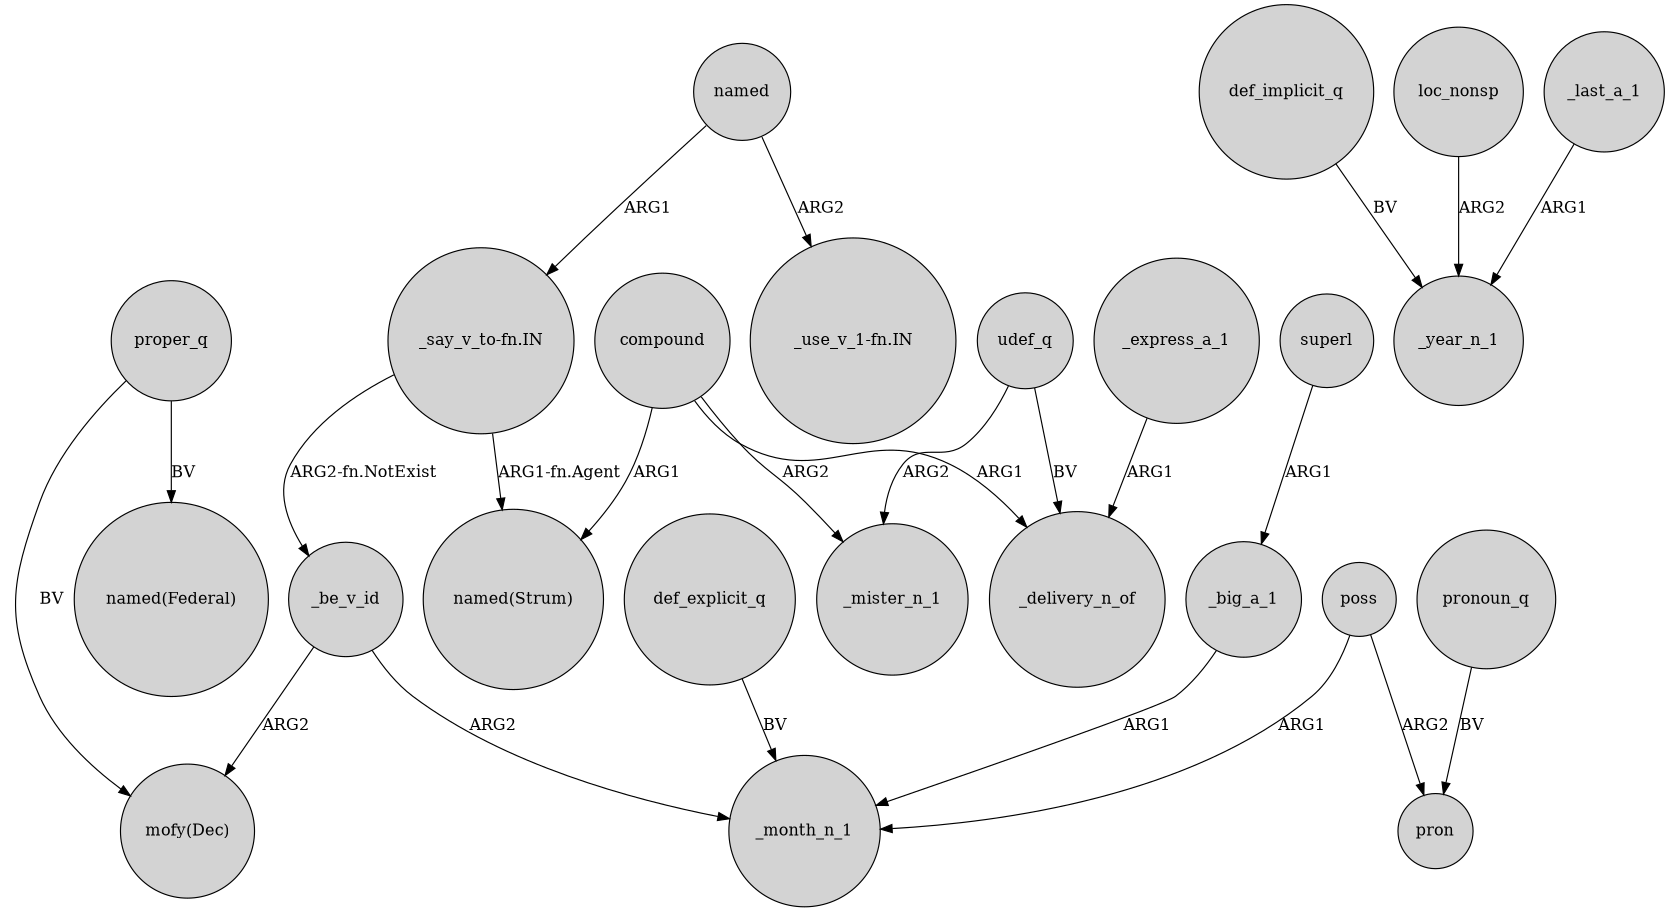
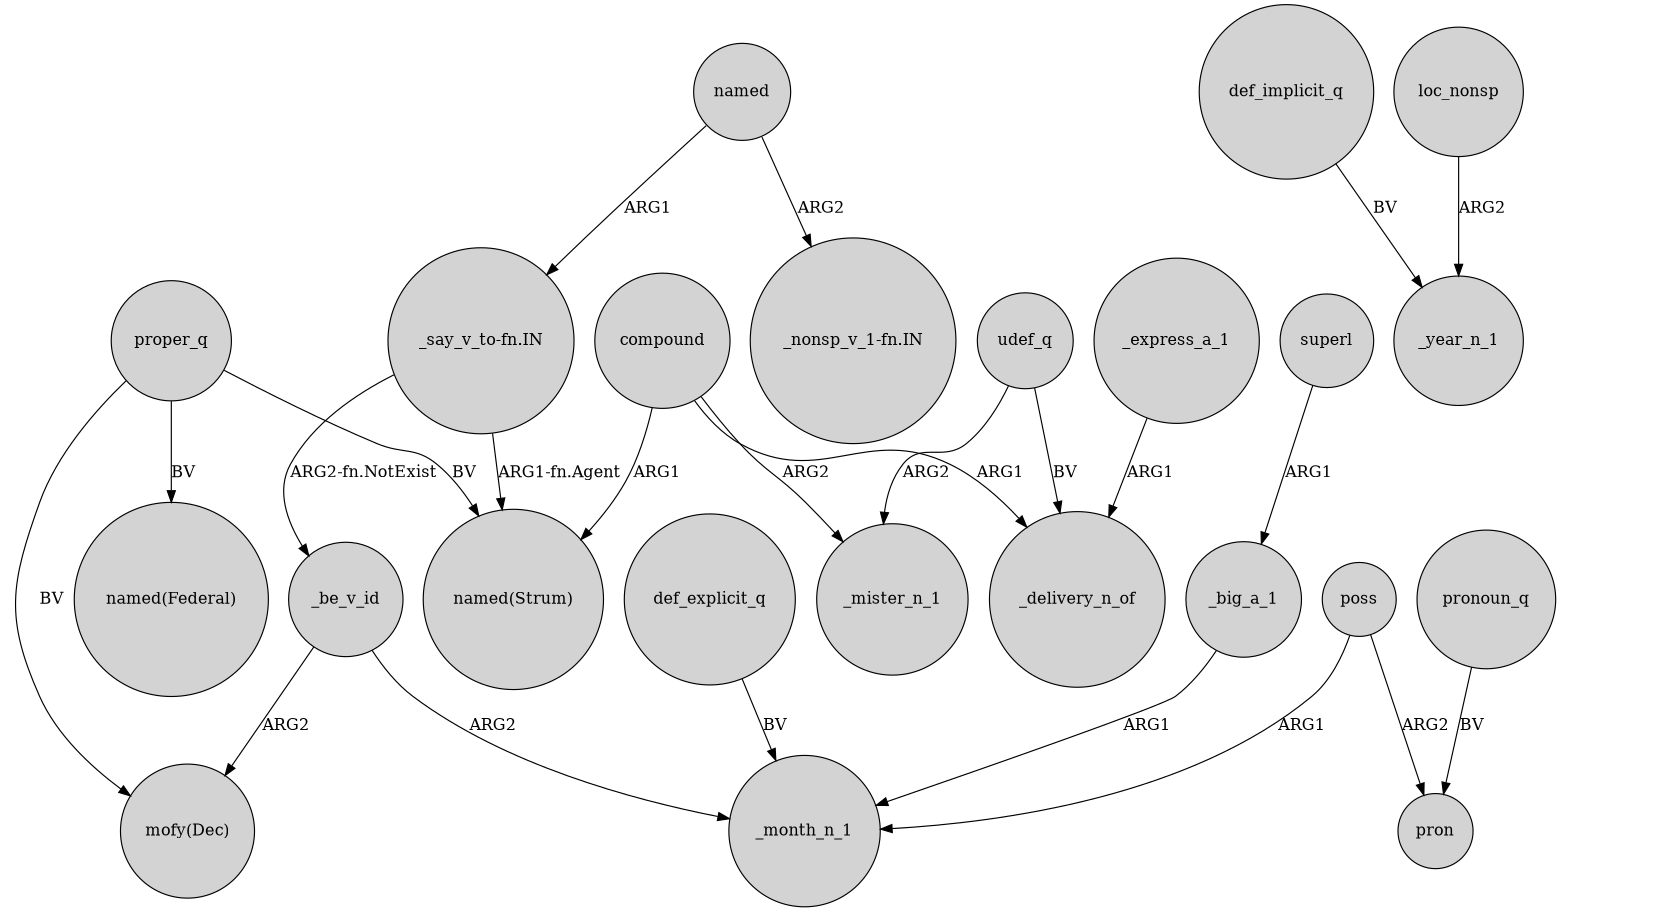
node "_last_a_1": removed
node "_use_v_1-fn.IN": label "_use_v_1-fn.IN" -> "_nonsp_v_1-fn.IN"
edge "proper_q" -> "named(Strum)": added, label "BV"
